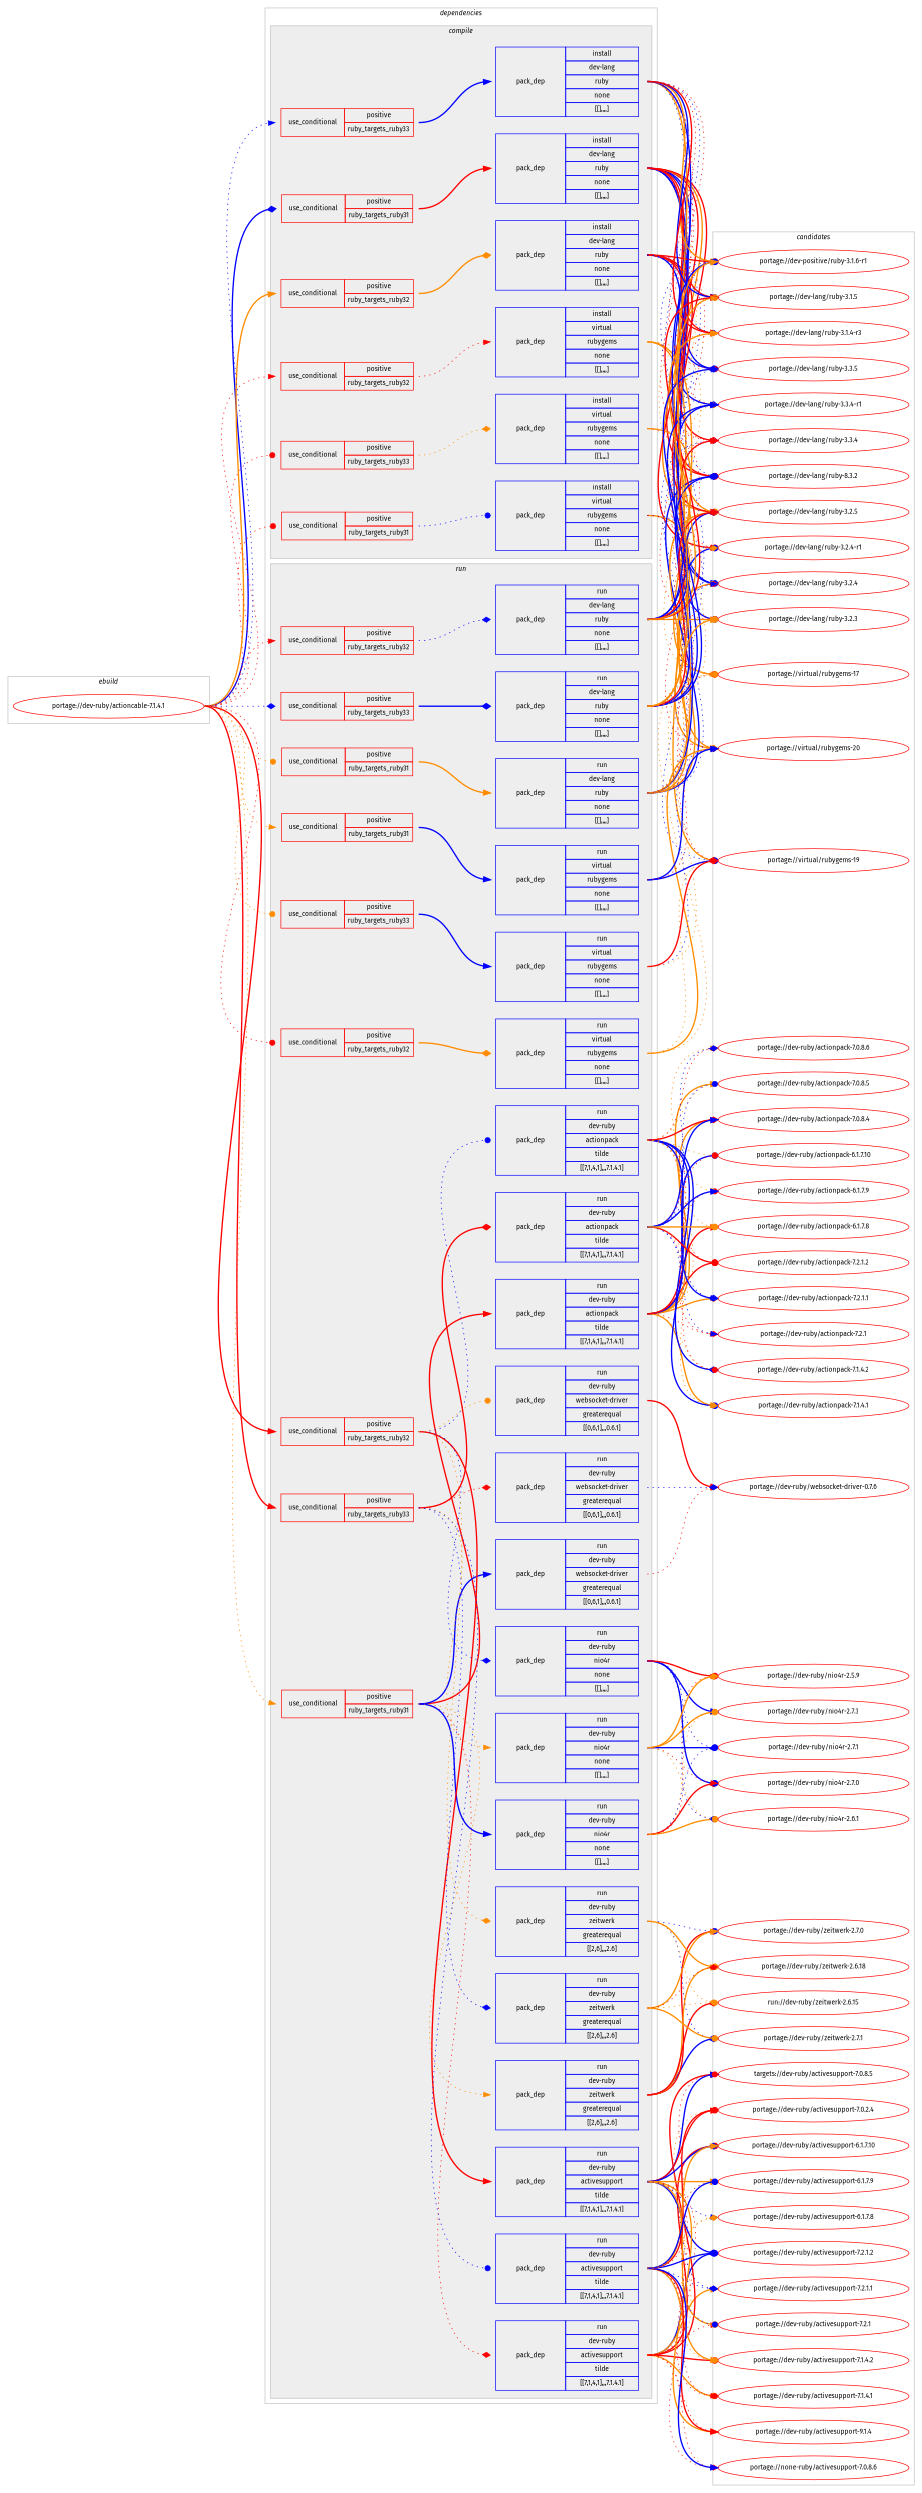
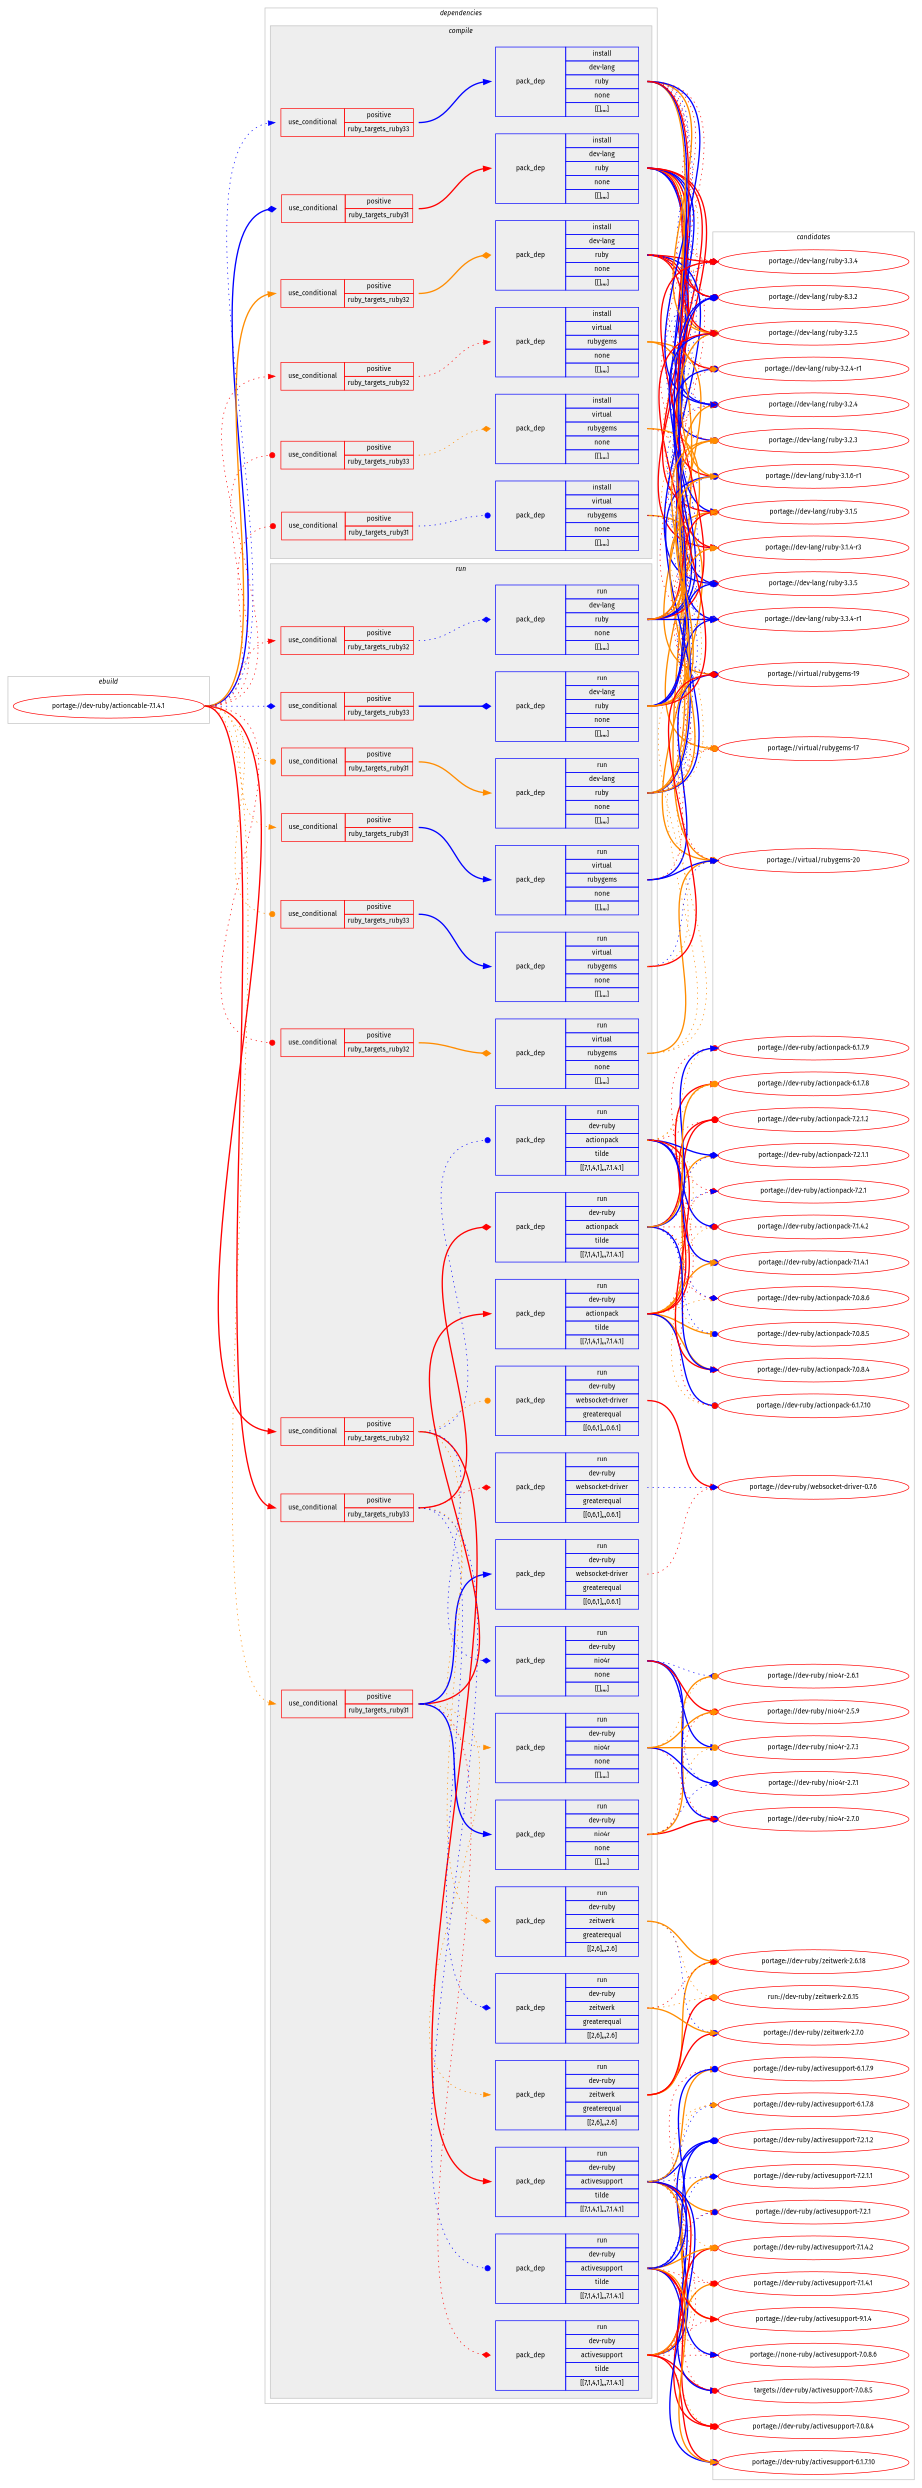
node "portage://dev-positive/ruby-3.1.6-r1": label "portage://dev-positive/ruby-3.1.6-r1" -> "portage://dev-lang/ruby-3.1.6-r1"
node "portage://dev-ruby/zeitwerk-2.7.1": removed
node "portage://dev-ruby/activesupport-7.0.2.4": label "portage://dev-ruby/activesupport-7.0.2.4" -> "portage://dev-ruby/activesupport-7.0.8.4"
